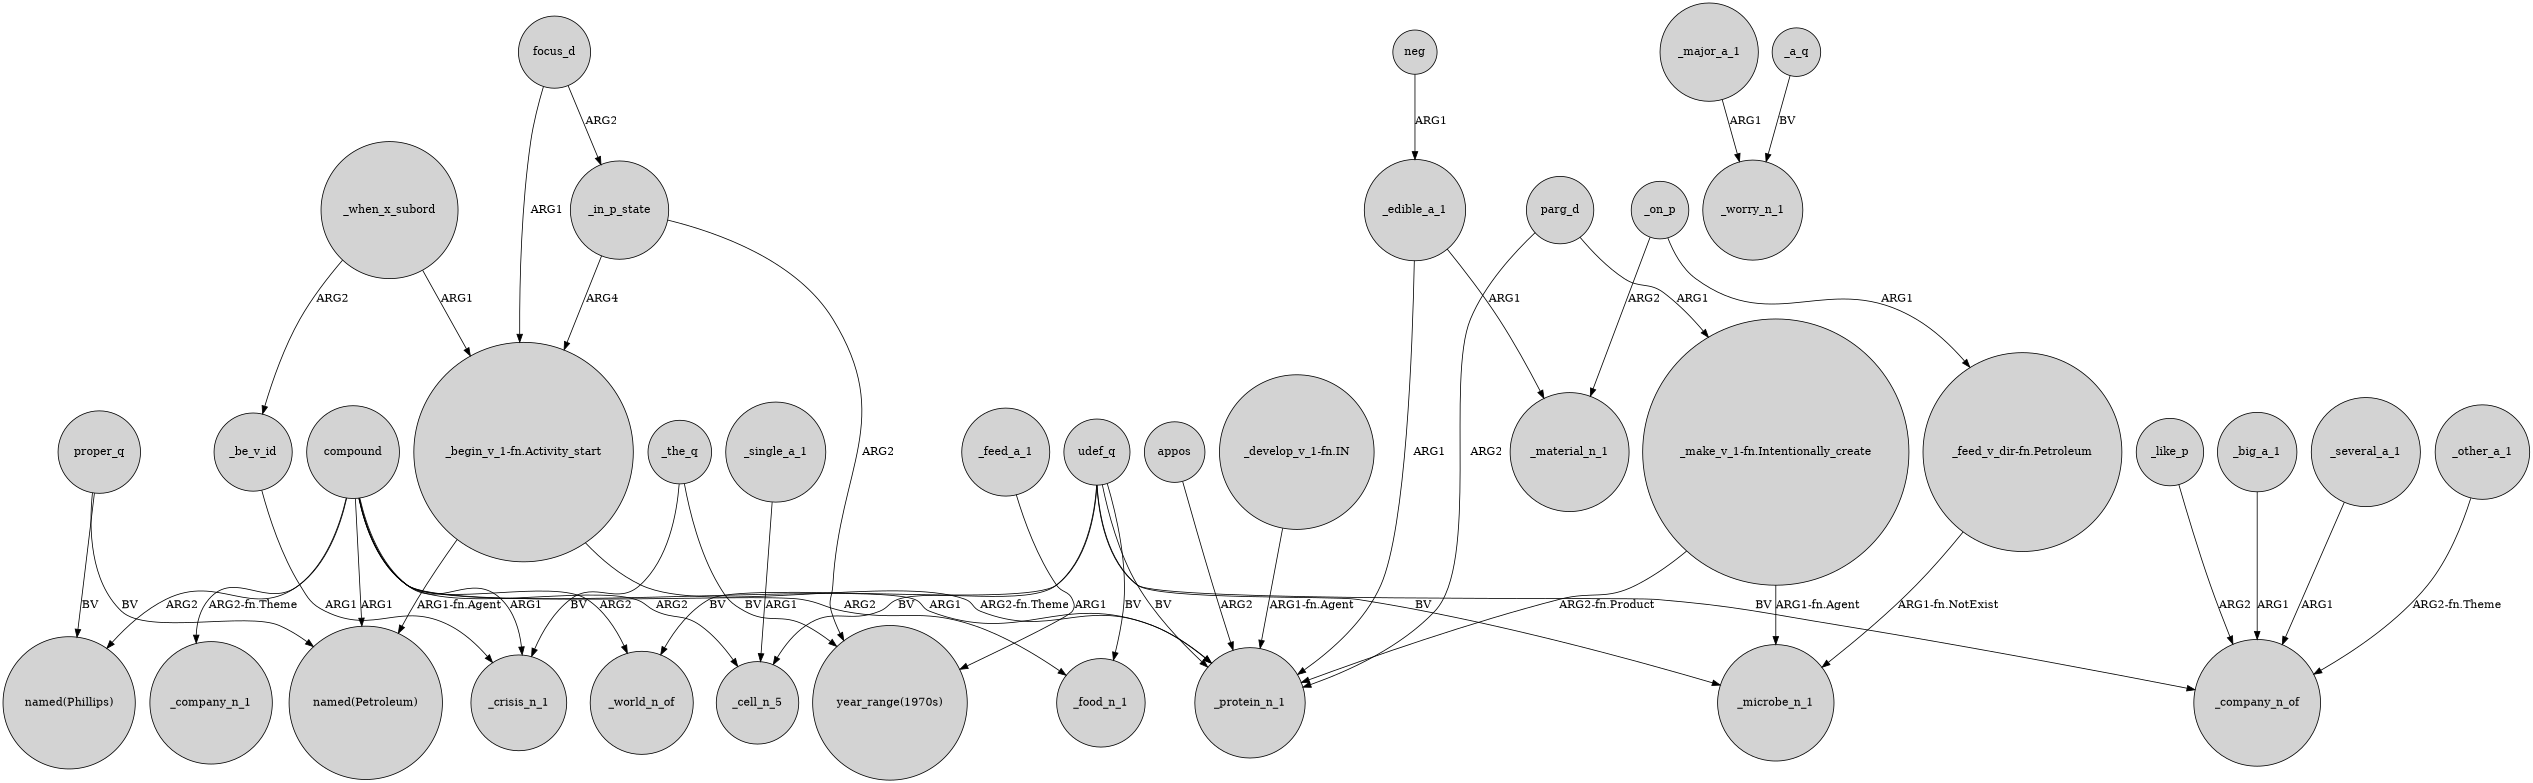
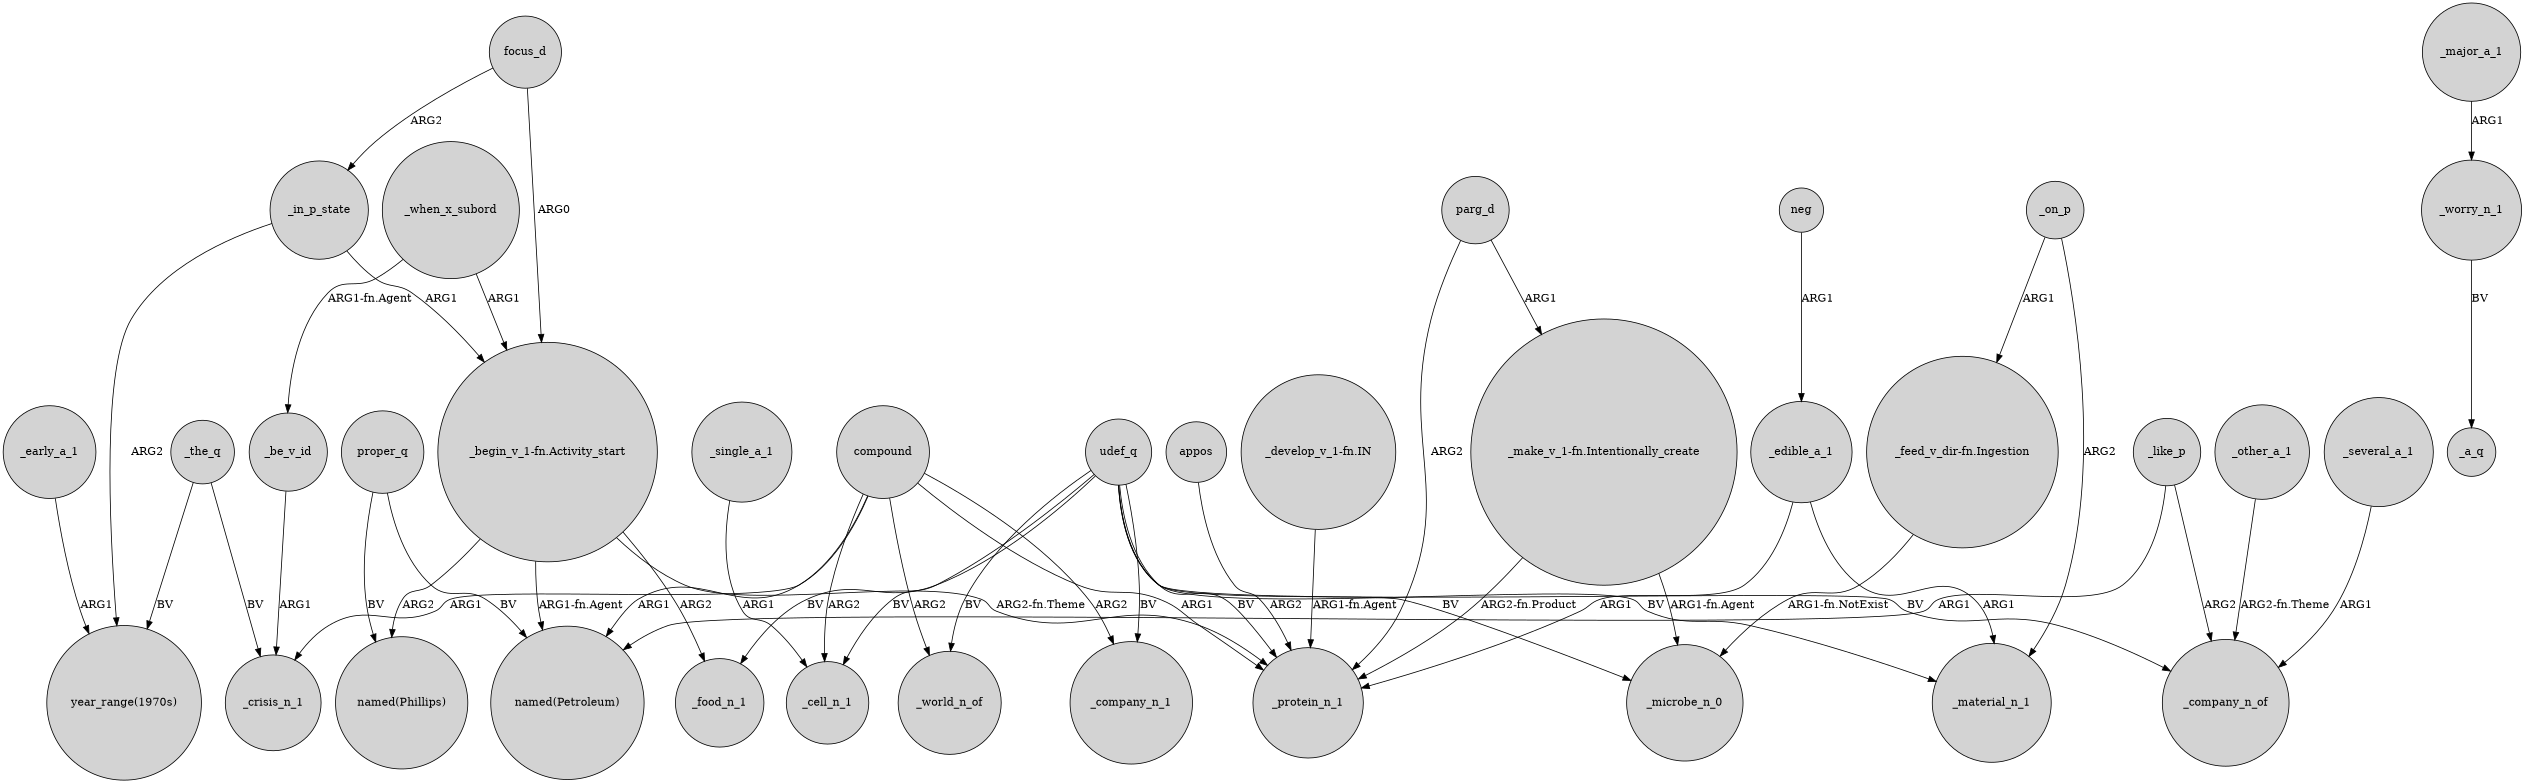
edge "_a_q" -> "_worry_n_1": reversed
edge "focus_d" -> "_begin_v_1-fn.Activity_start": label "ARG1" -> "ARG0"
edge "_when_x_subord" -> "_be_v_id": label "ARG2" -> "ARG1-fn.Agent"
edge "_in_p_state" -> "_begin_v_1-fn.Activity_start": label "ARG4" -> "ARG1"
node "_feed_a_1": label "_feed_a_1" -> "_early_a_1"
node "_feed_v_dir-fn.Petroleum": label "_feed_v_dir-fn.Petroleum" -> "_feed_v_dir-fn.Ingestion"
node "_big_a_1": removed
edge "udef_q" -> "_company_n_1": added, label "BV"
edge "compound" -> "named(Phillips)": now "_begin_v_1-fn.Activity_start" -> "named(Phillips)"
edge "compound" -> "_food_n_1": now "_begin_v_1-fn.Activity_start" -> "_food_n_1"
edge "compound" -> "_company_n_1": label "ARG2-fn.Theme" -> "ARG2"
edge "udef_q" -> "_material_n_1": added, label "BV"
edge "_like_p" -> "named(Petroleum)": added, label "ARG1"
node "_cell_n_5": label "_cell_n_5" -> "_cell_n_1"
node "_microbe_n_1": label "_microbe_n_1" -> "_microbe_n_0"
